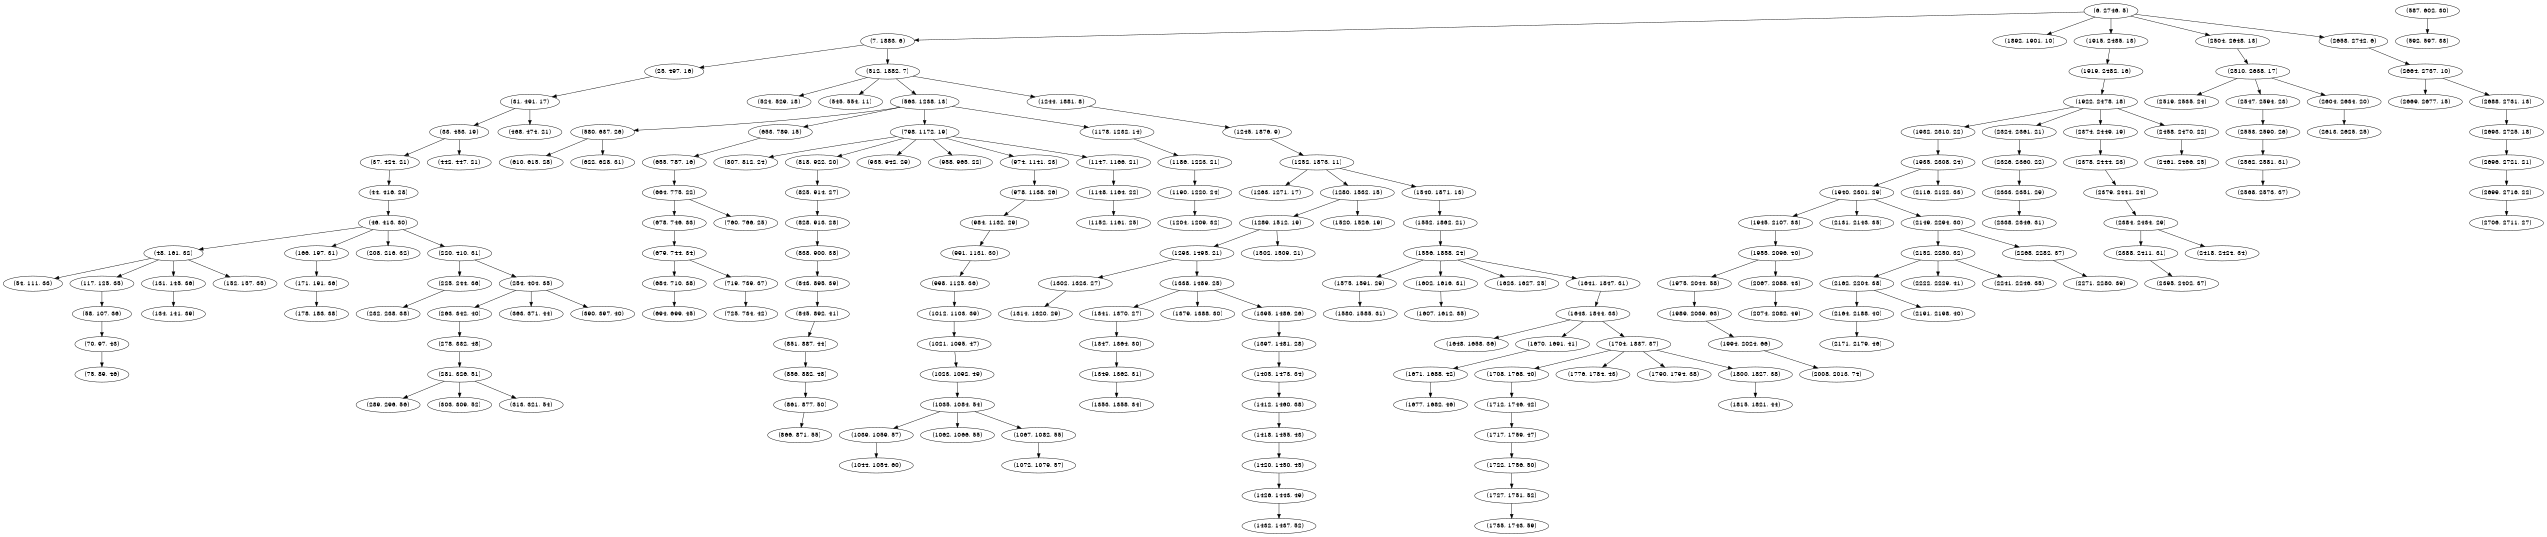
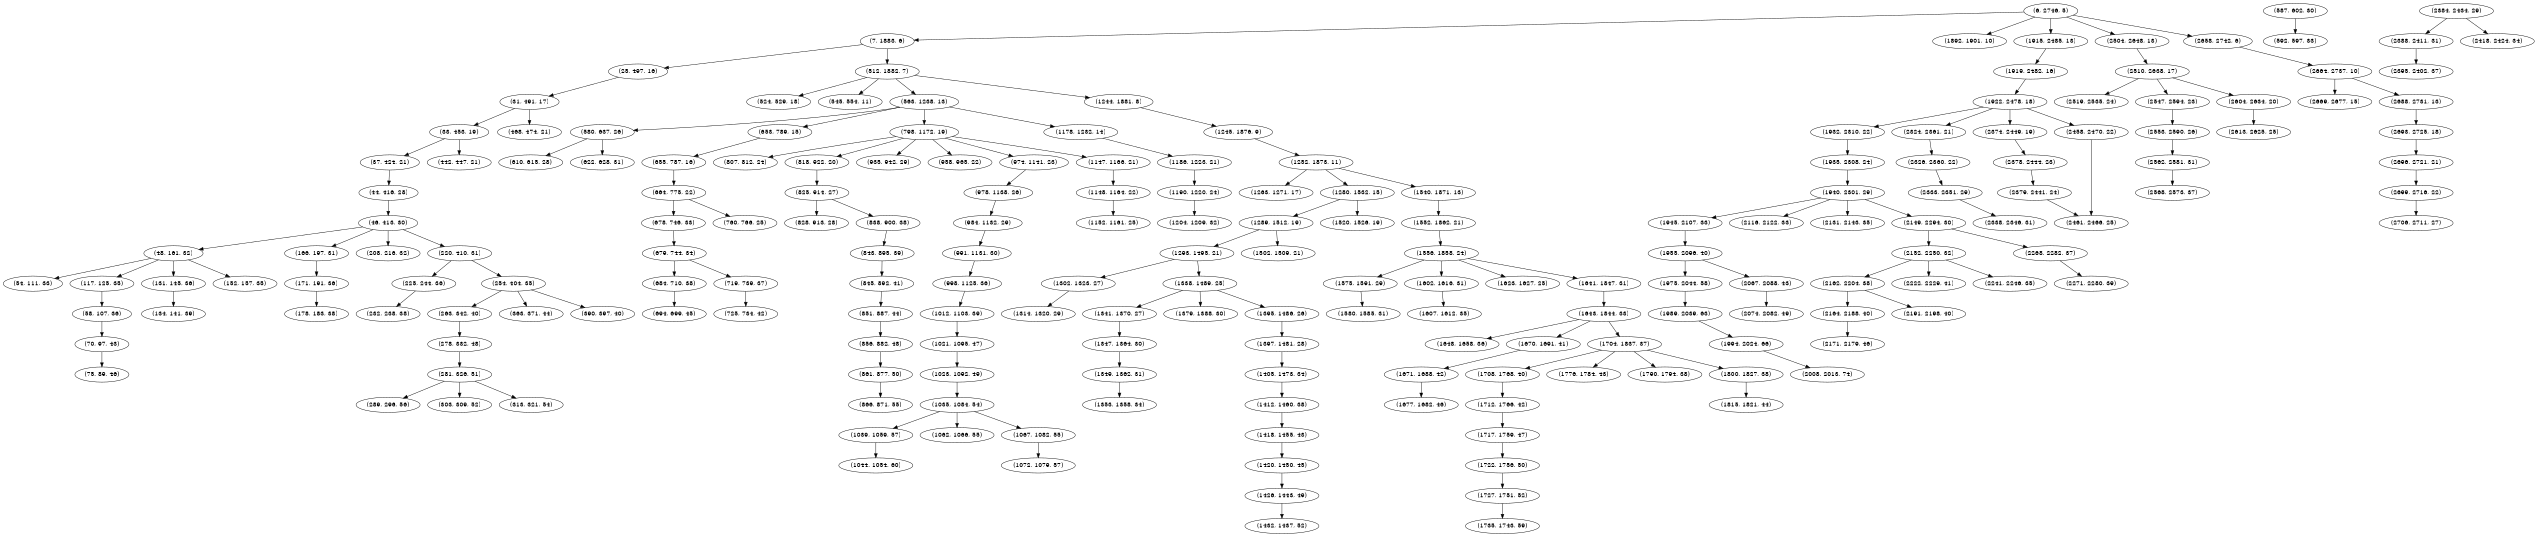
edge "(1935, 2308, 24)" -> "(2116, 2122, 33)": now "(1940, 2301, 29)" -> "(2116, 2122, 33)"
edge "(2379, 2441, 24)" -> "(2384, 2434, 29)": now "(2379, 2441, 24)" -> "(2461, 2466, 25)"
edge "(828, 913, 28)" -> "(838, 900, 38)": now "(825, 914, 27)" -> "(838, 900, 38)"
node "(1712, 1746, 42)": label "(1712, 1746, 42)" -> "(1712, 1766, 42)"
